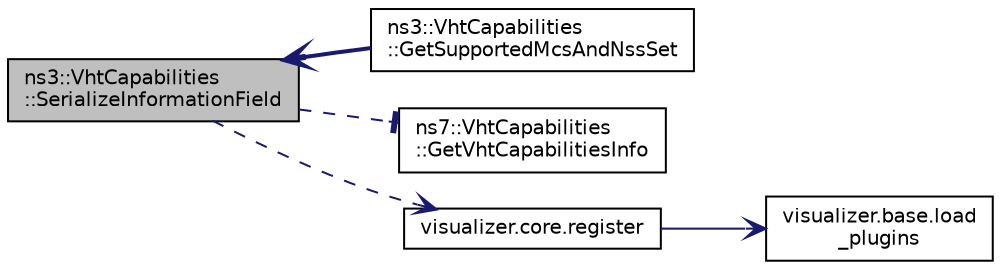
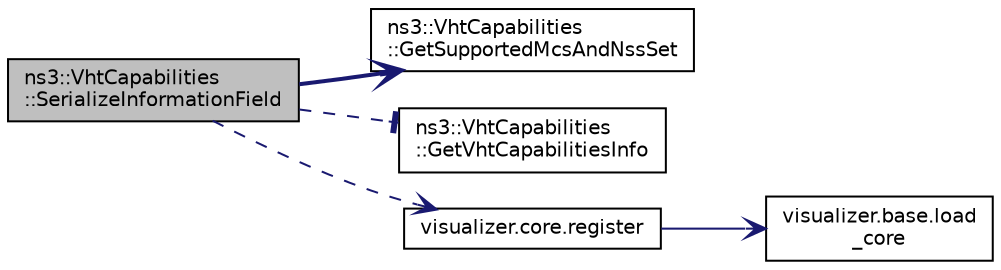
edge "ns3::VhtCapabilities ::GetSupportedMcsAndNssSet" -> "ns3::VhtCapabilities ::SerializeInformationField": reversed
node "ns7::VhtCapabilities ::GetVhtCapabilitiesInfo": label "ns7::VhtCapabilities ::GetVhtCapabilitiesInfo" -> "ns3::VhtCapabilities ::GetVhtCapabilitiesInfo"
node "visualizer.base.load _plugins": label "visualizer.base.load _plugins" -> "visualizer.base.load _core"
